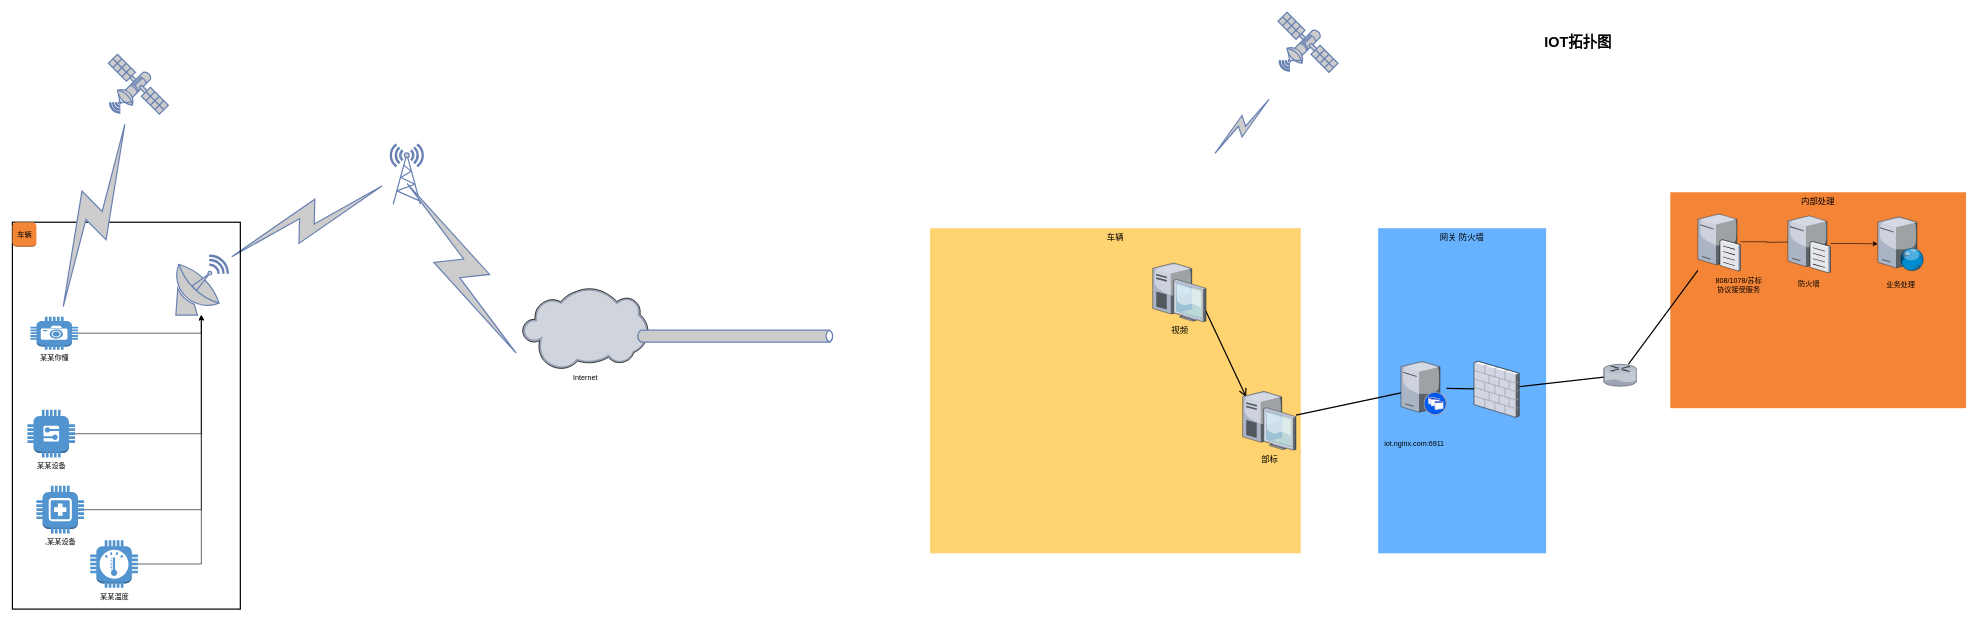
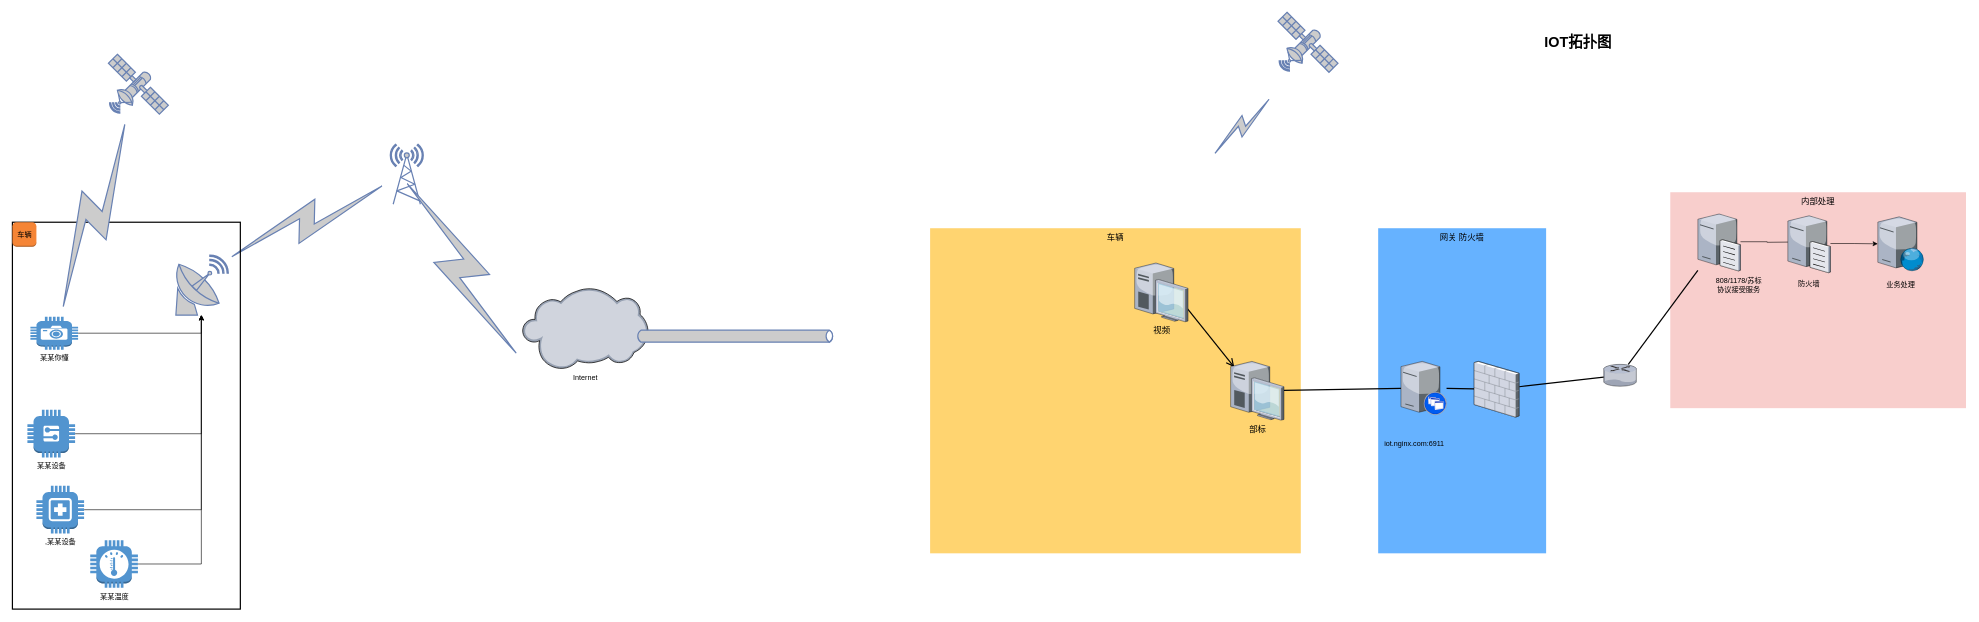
node "808/1078/苏标 协议接受服务": label "808/1078/苏标 协议接受服务" -> "808/1178/苏标 协议接受服务"
node "视频": moved (1180, 293) -> (1162, 293)
node "内部处理": fillcolor #f58536 -> #f8cecc
node "部标": moved (1270, 421) -> (1258, 391)
